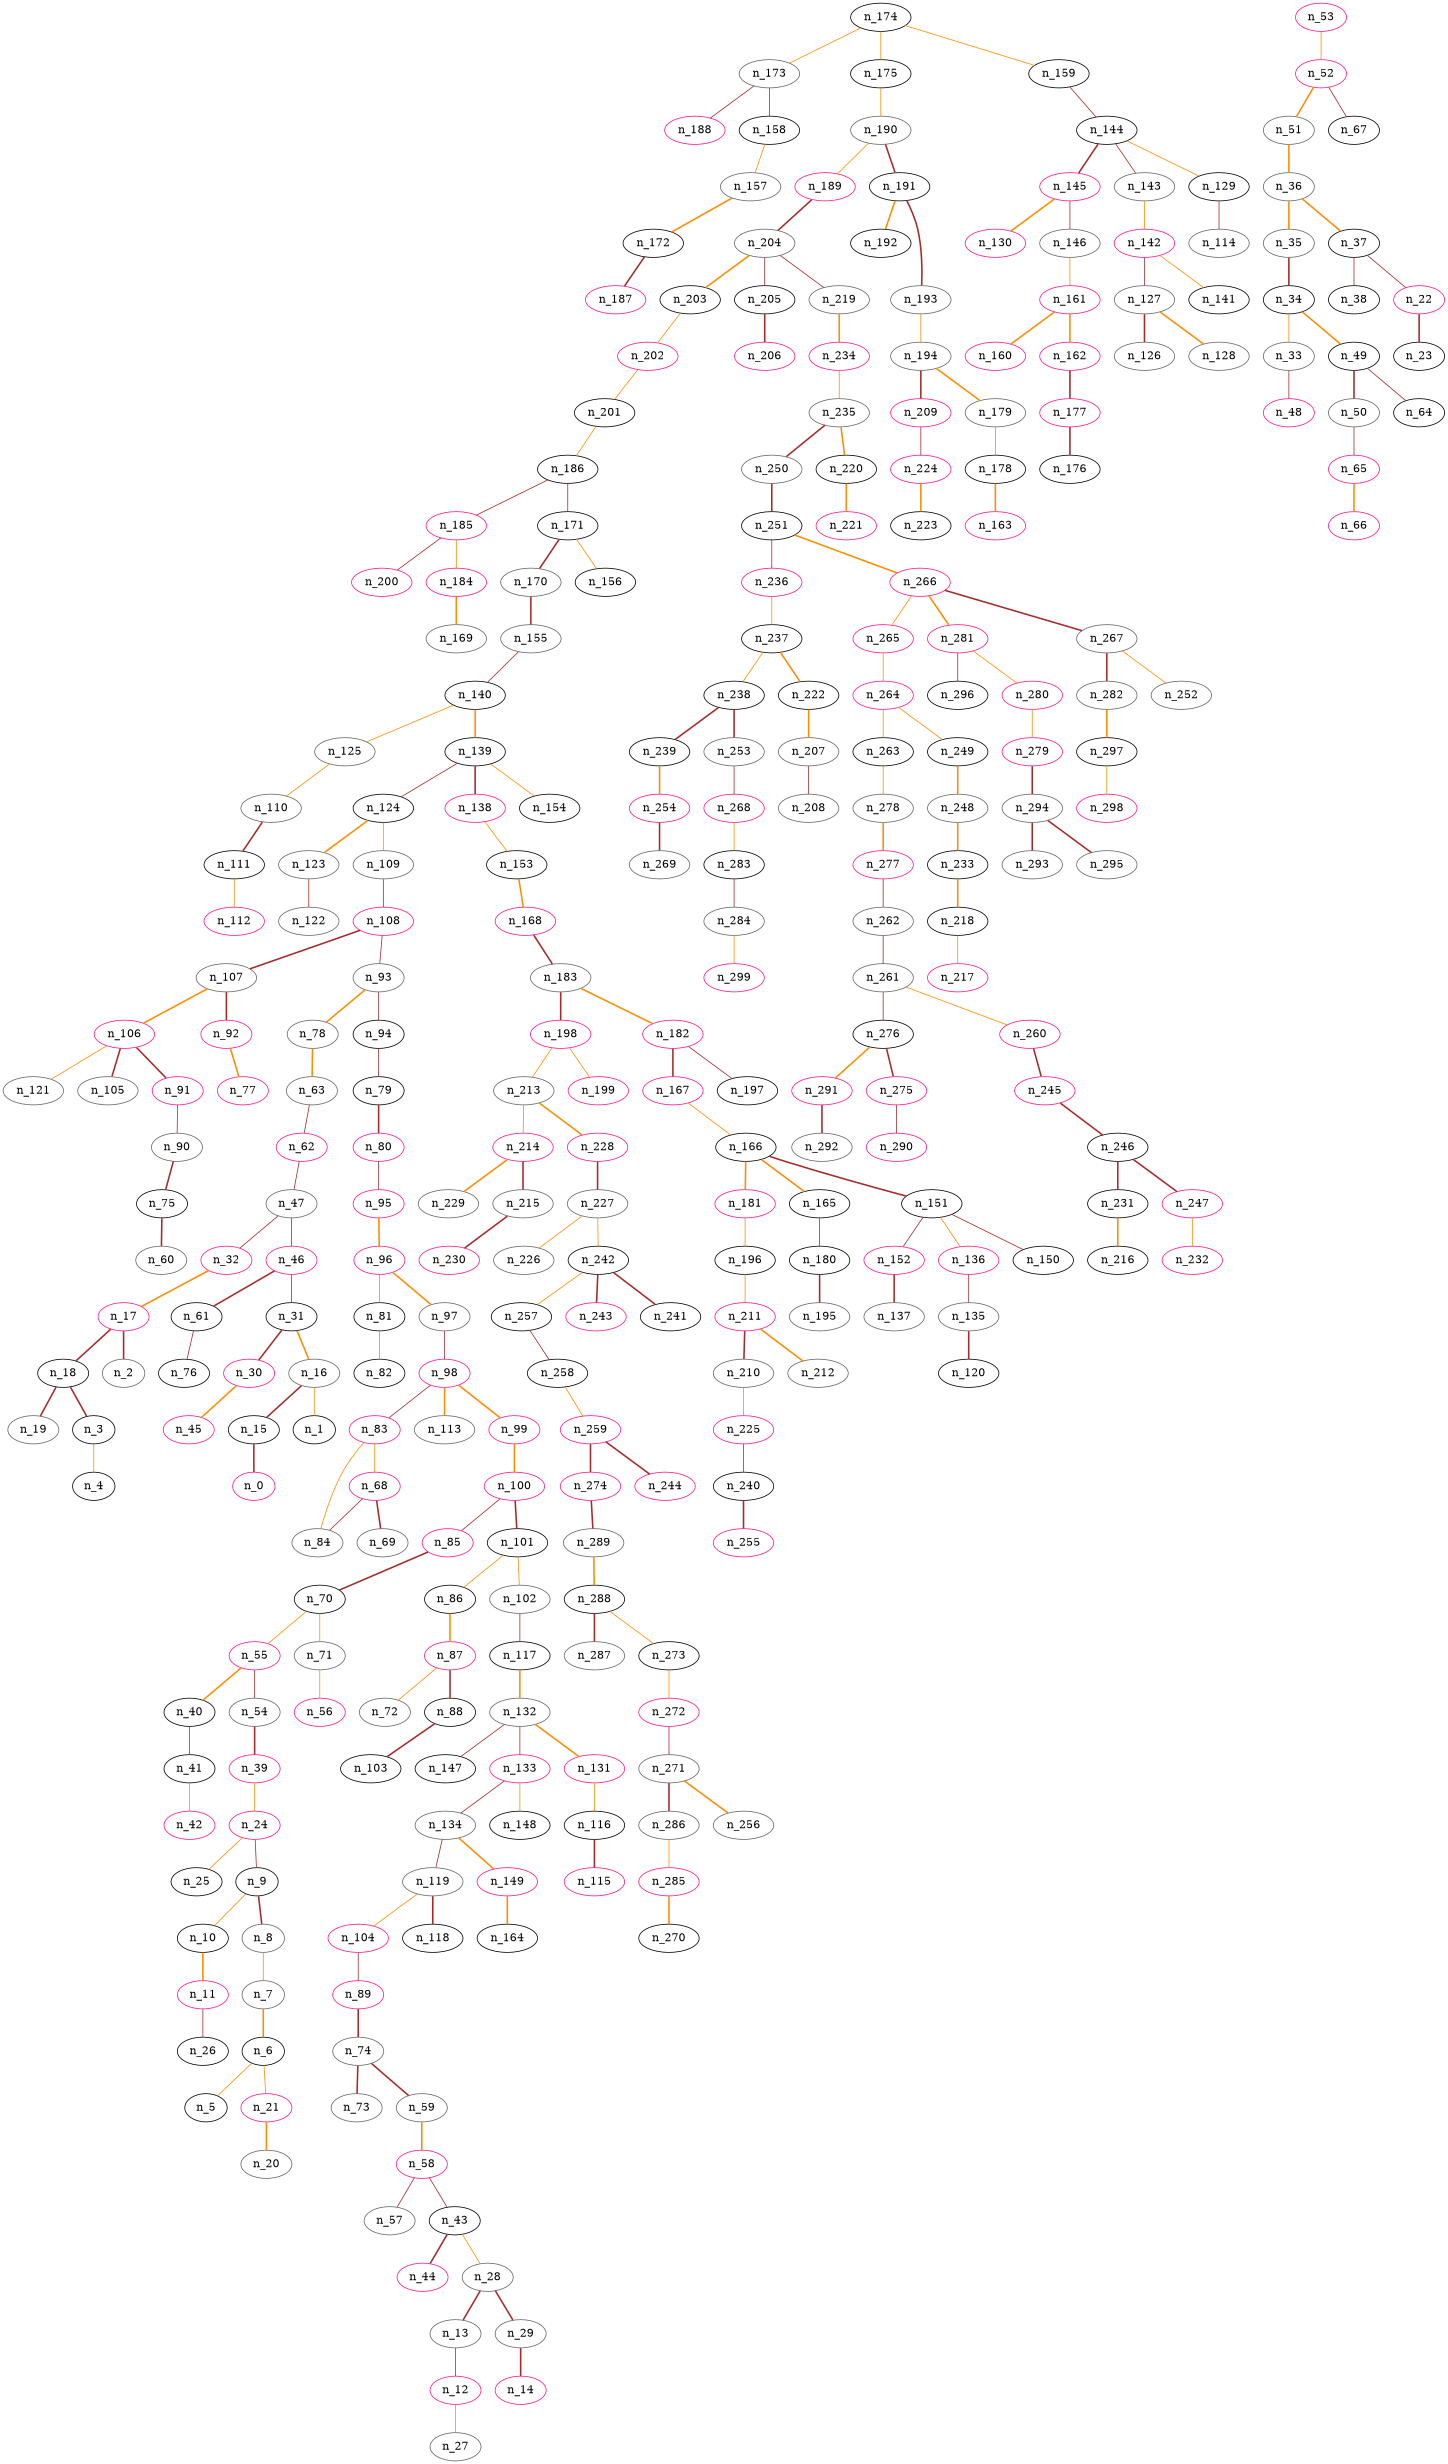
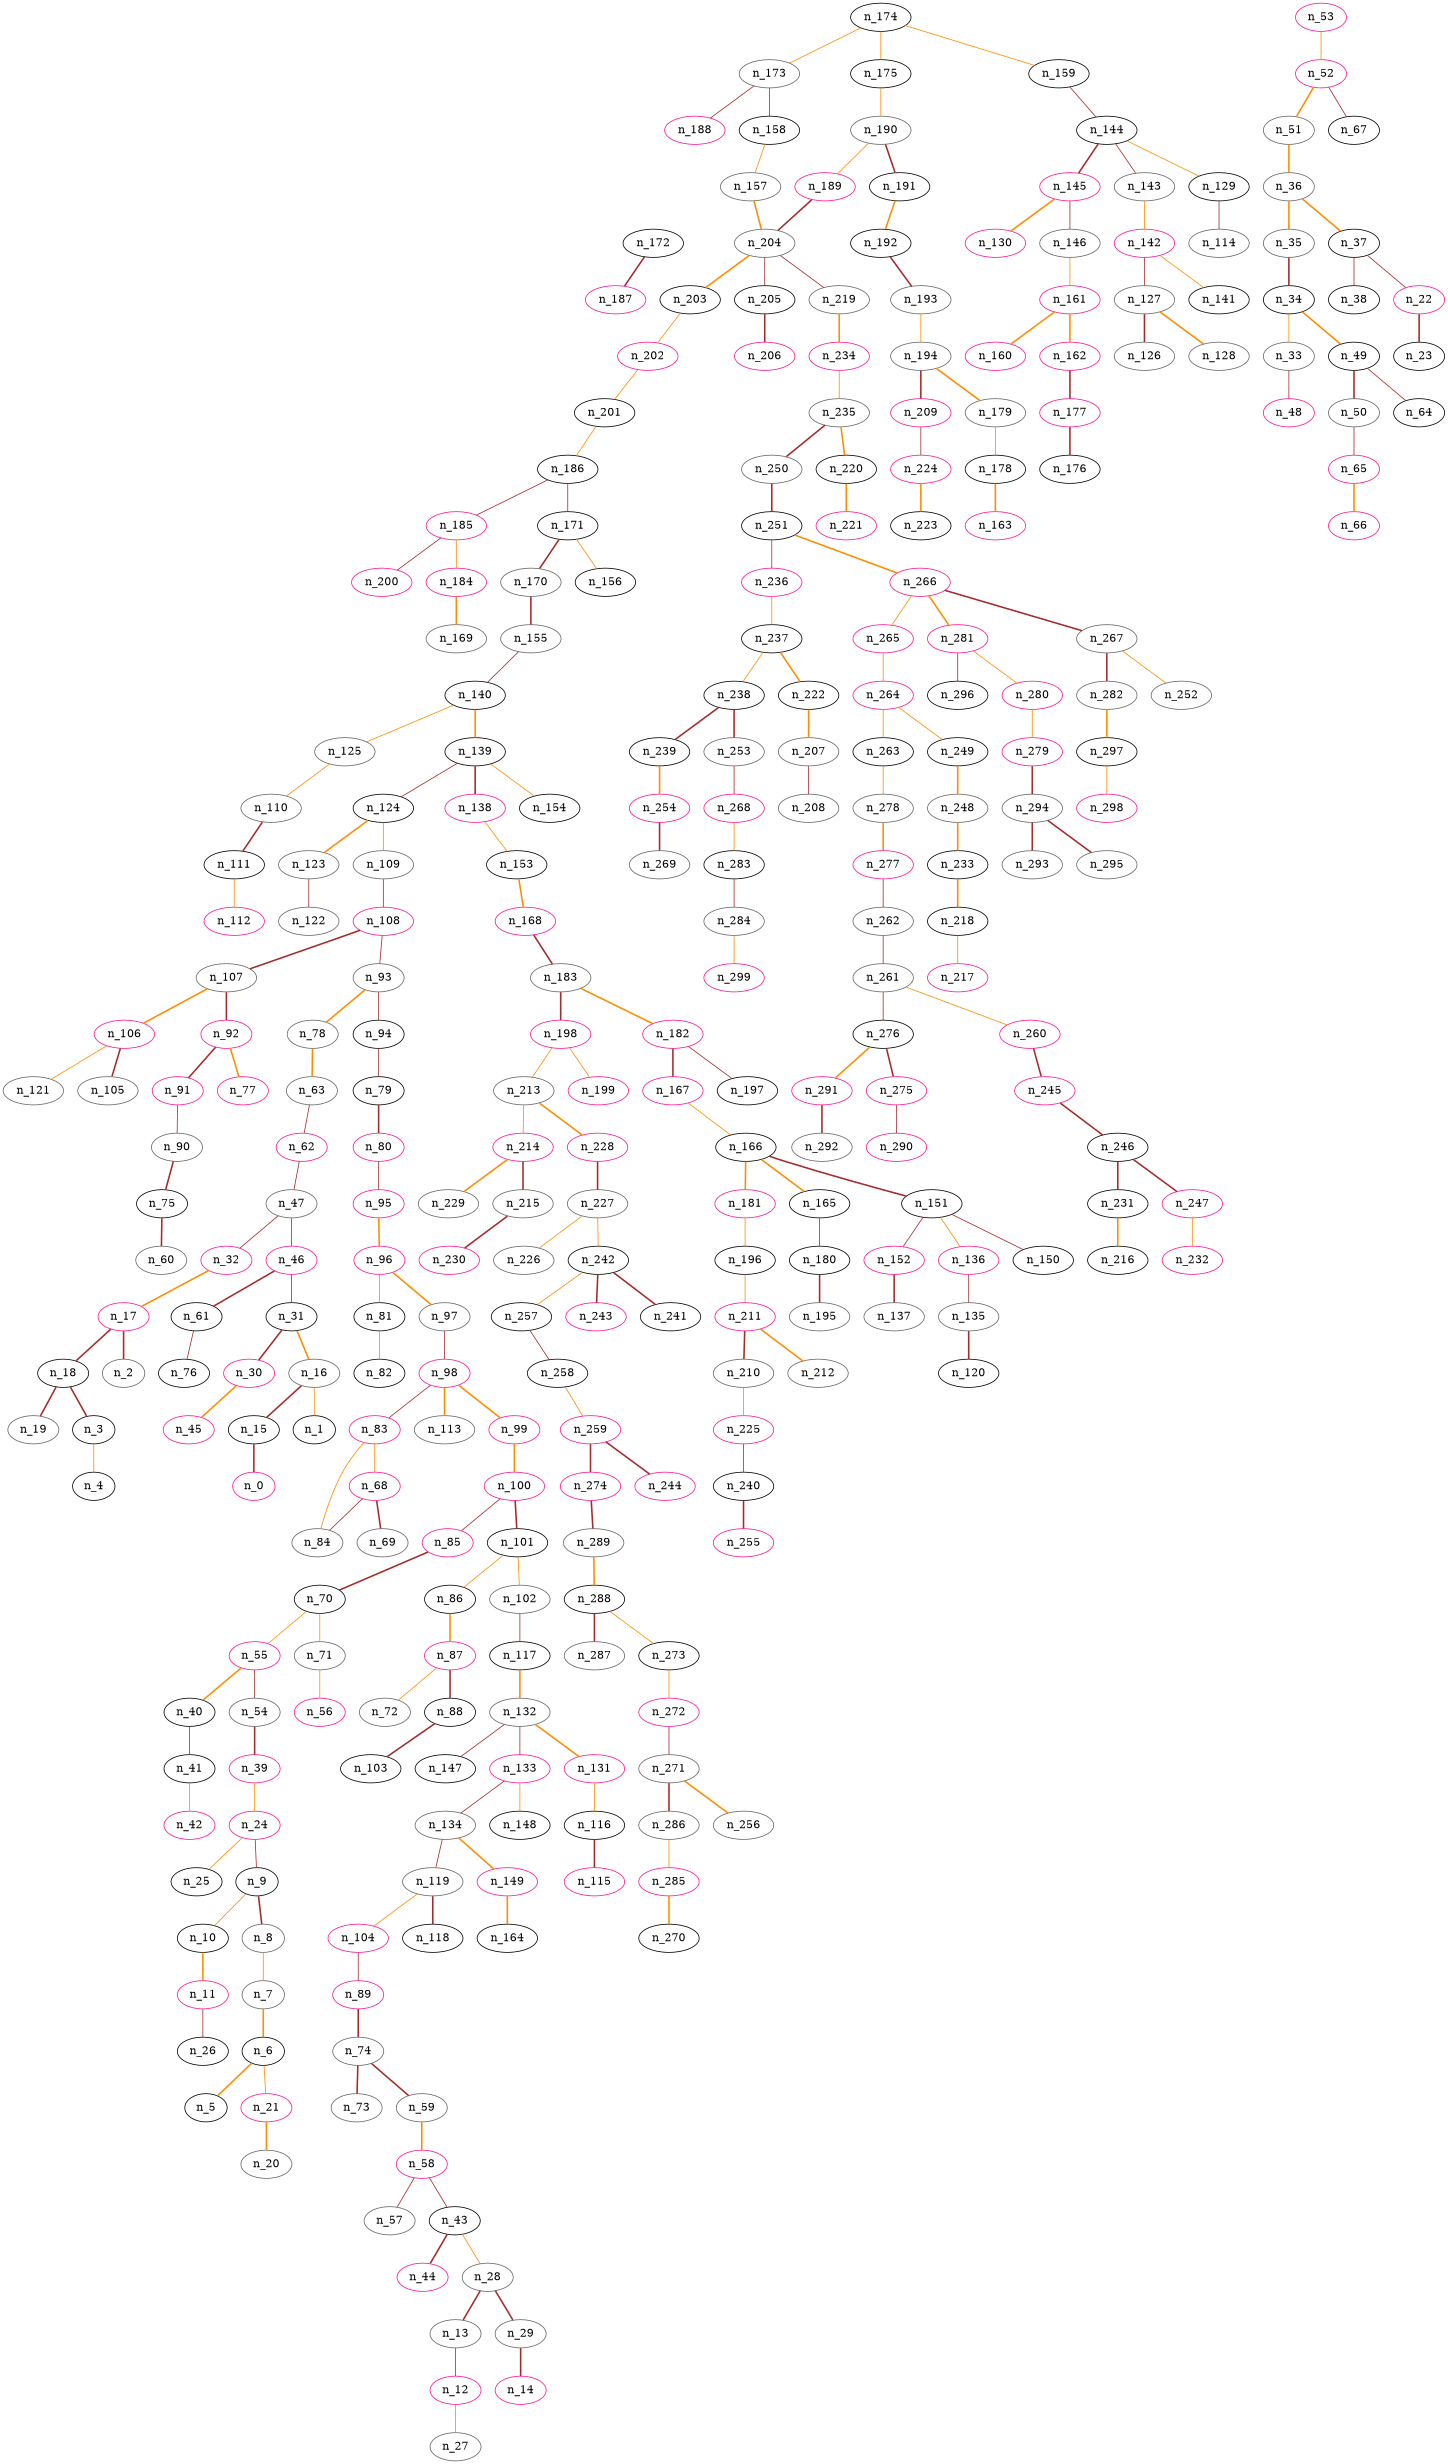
edge "n_157" -- "n_172": now "n_157" -- "n_204"
edge "n_191" -- "n_193": now "n_192" -- "n_193"
edge "n_106" -- "n_91": now "n_92" -- "n_91"
edge "n_6" -- "n_5": style solid -> bold
